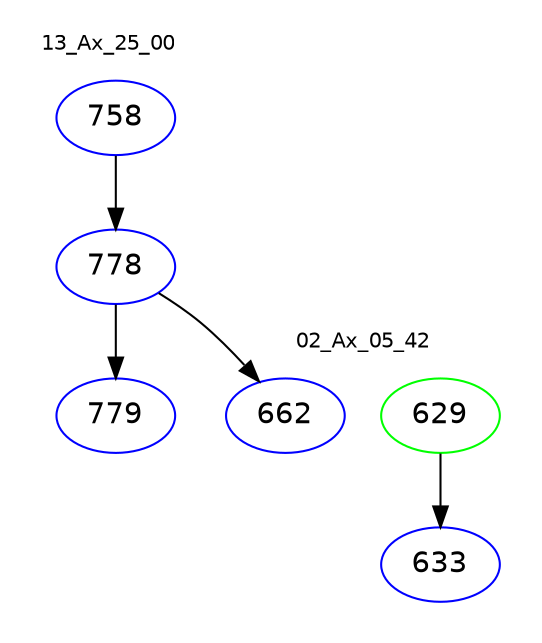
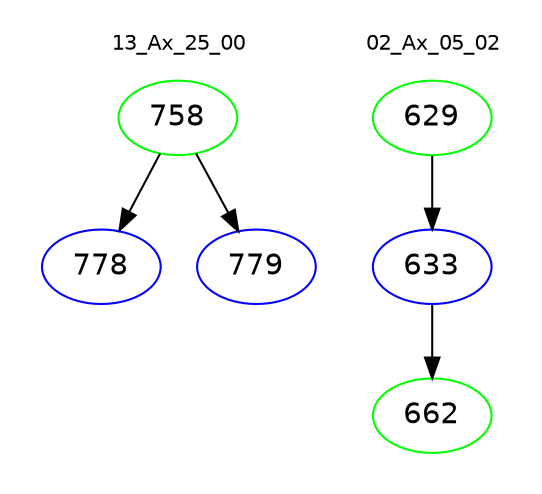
node "758": color blue -> green
edge "778" -> "779": now "758" -> "779"
cluster "02_Ax_05_42": label "02_Ax_05_42" -> "02_Ax_05_02"
edge "778" -> "662": now "633" -> "662"
node "662": color blue -> green
